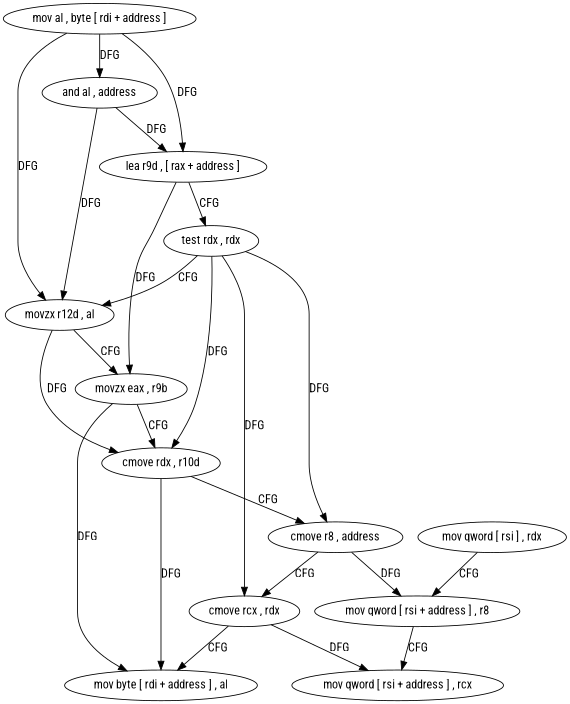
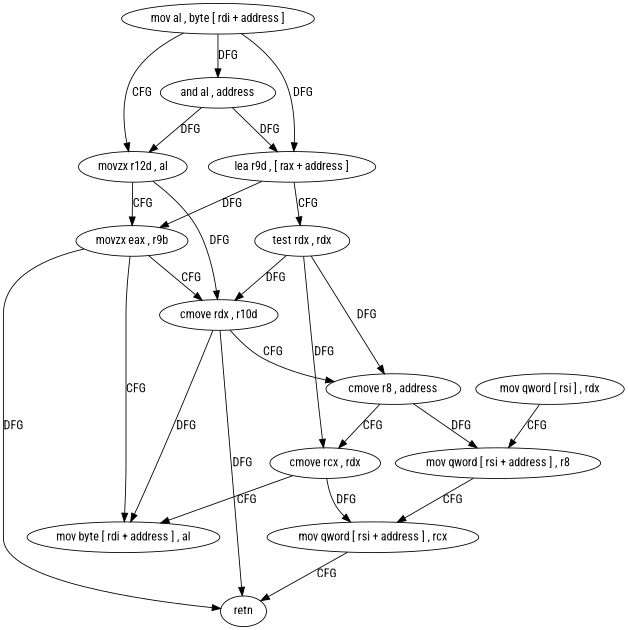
edge "mov al , byte [ rdi + address ]" -> "movzx r12d , al": label "DFG" -> "CFG"
edge "test rdx , rdx" -> "movzx r12d , al": removed, label "CFG"
edge "movzx eax , r9b" -> "mov byte [ rdi + address ] , al": label "DFG" -> "CFG"
node "retn": added
